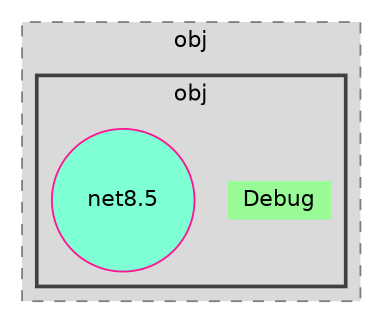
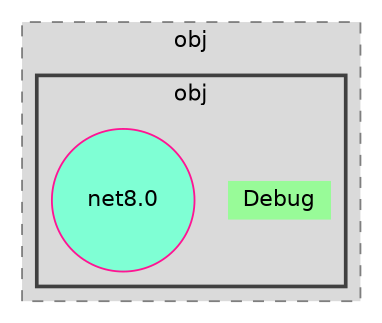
node "net8.5": label "net8.5" -> "net8.0"
